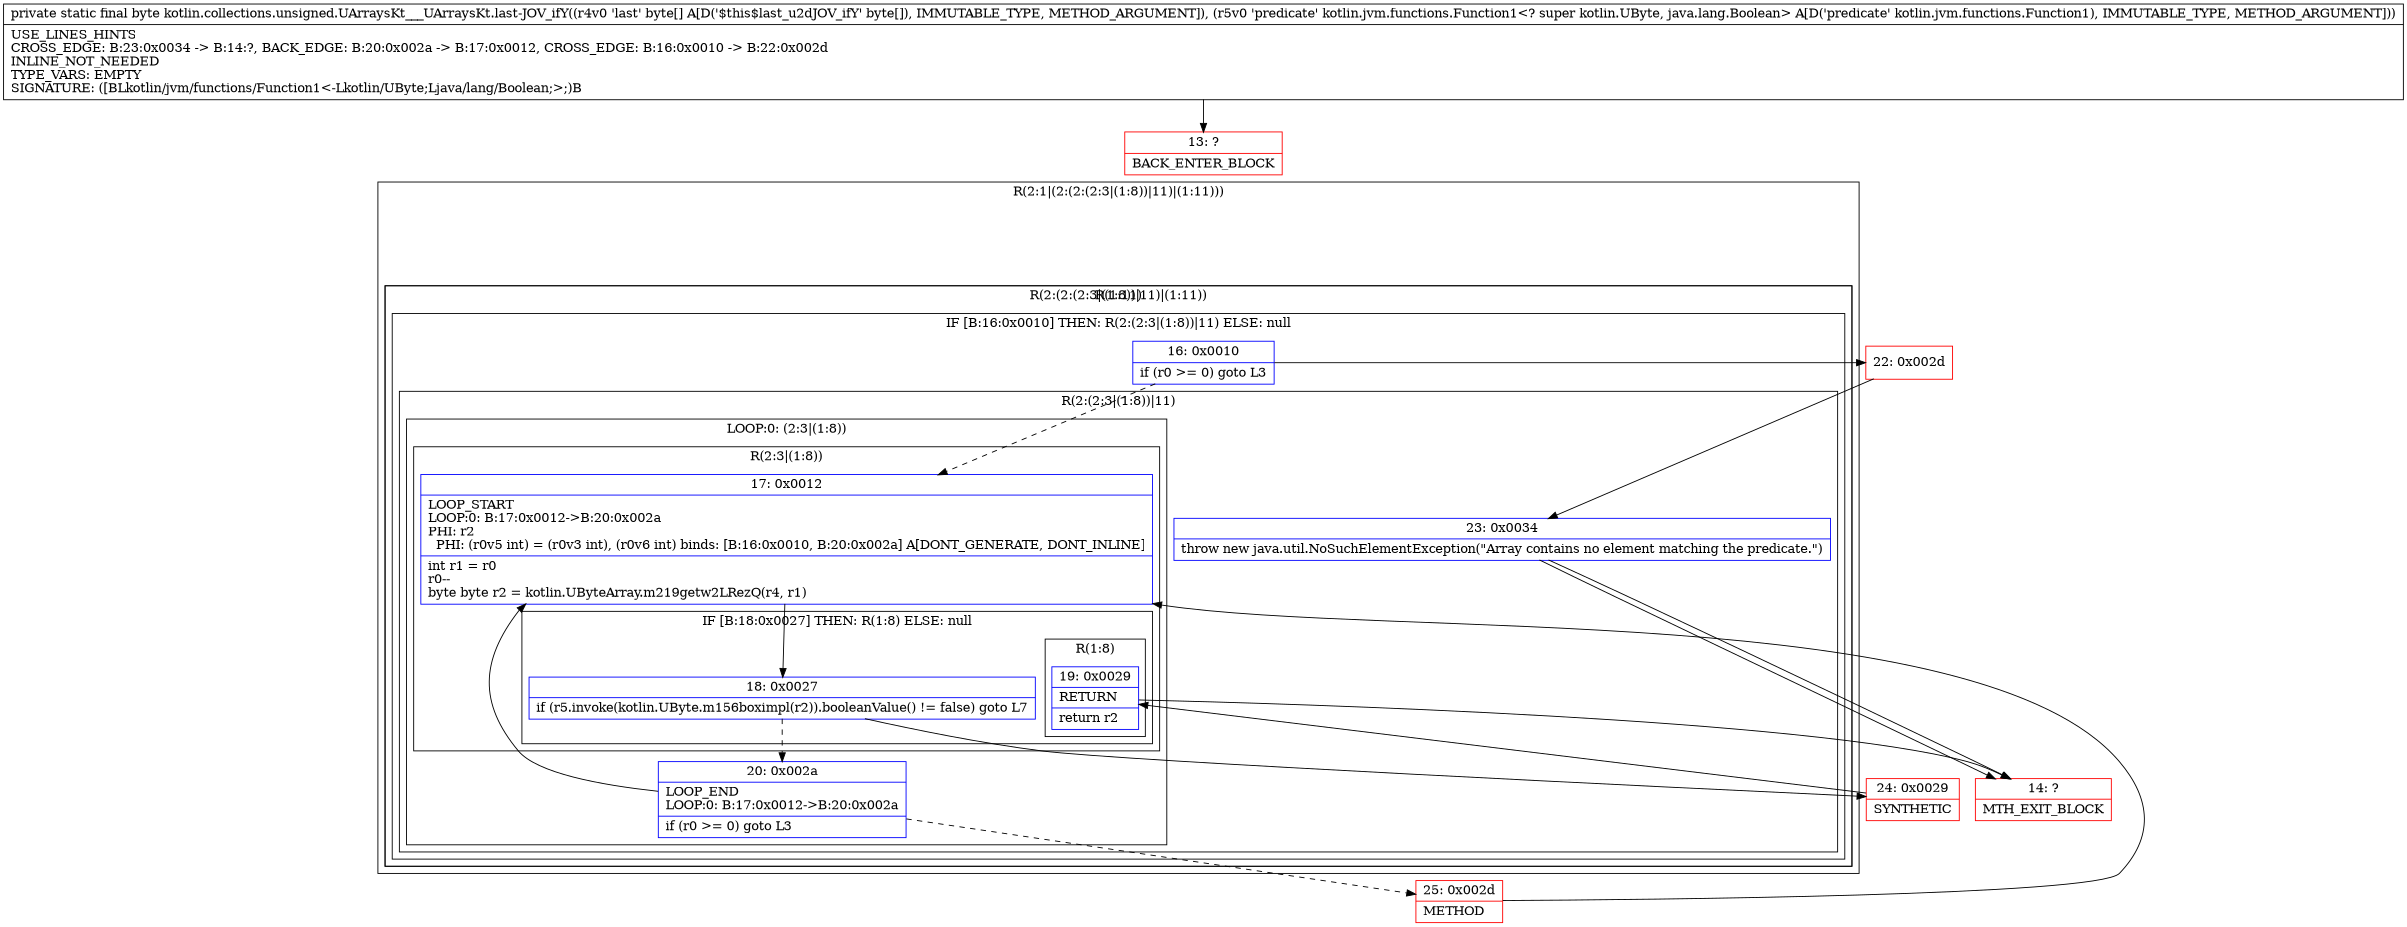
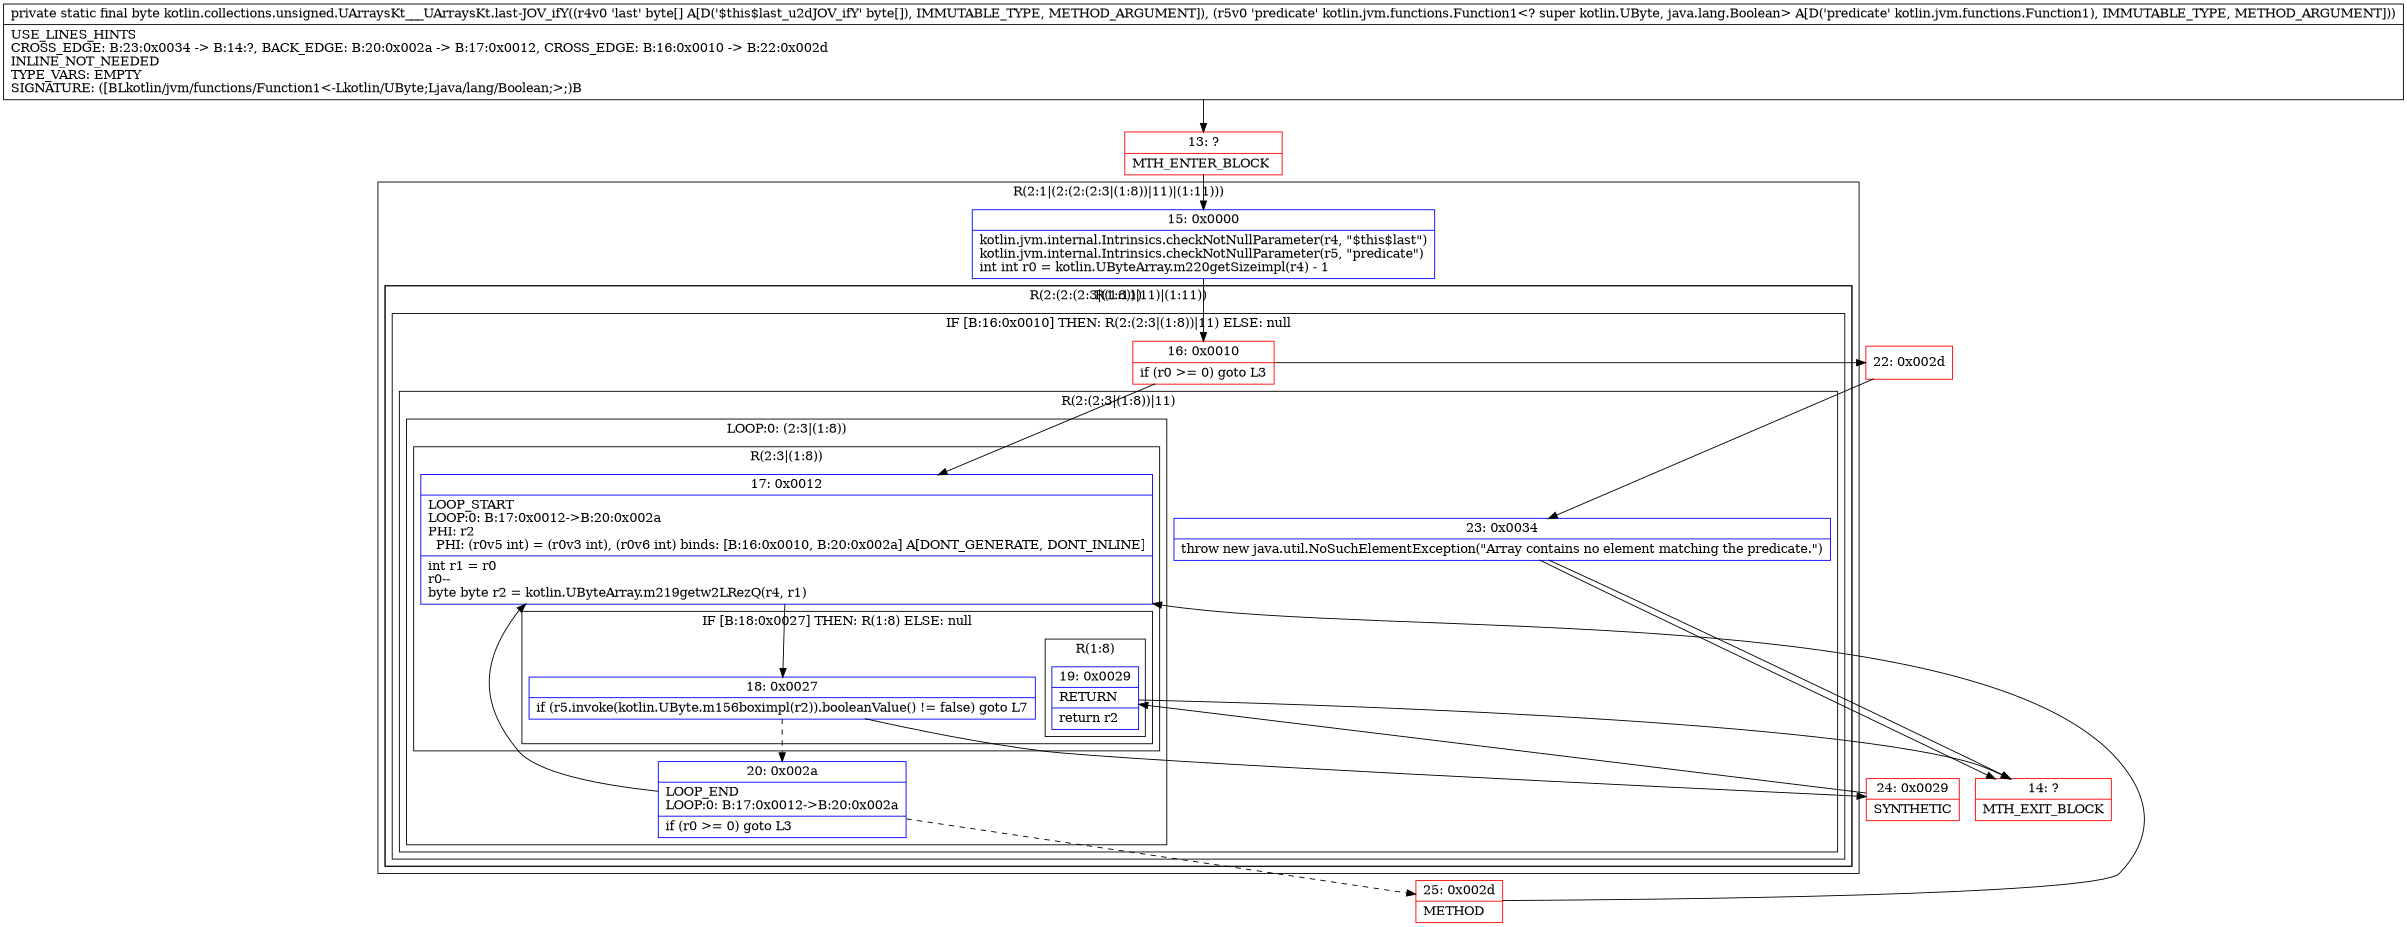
node "13: ?": text "BACK_ENTER_BLOCK" -> "MTH_ENTER_BLOCK"
node "15: 0x0000": added
node "16: 0x0010": color blue -> red
edge "16: 0x0010" -> "17: 0x0012": style dashed -> solid
